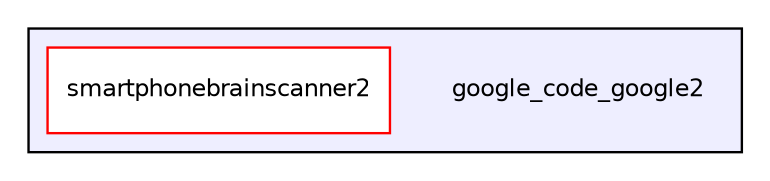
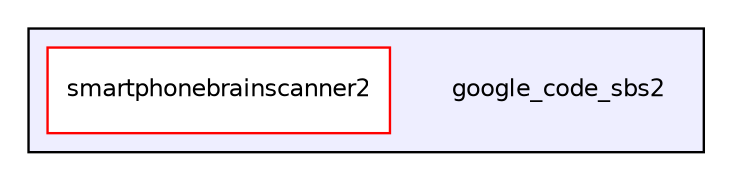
node "google_code_google2": label "google_code_google2" -> "google_code_sbs2"
